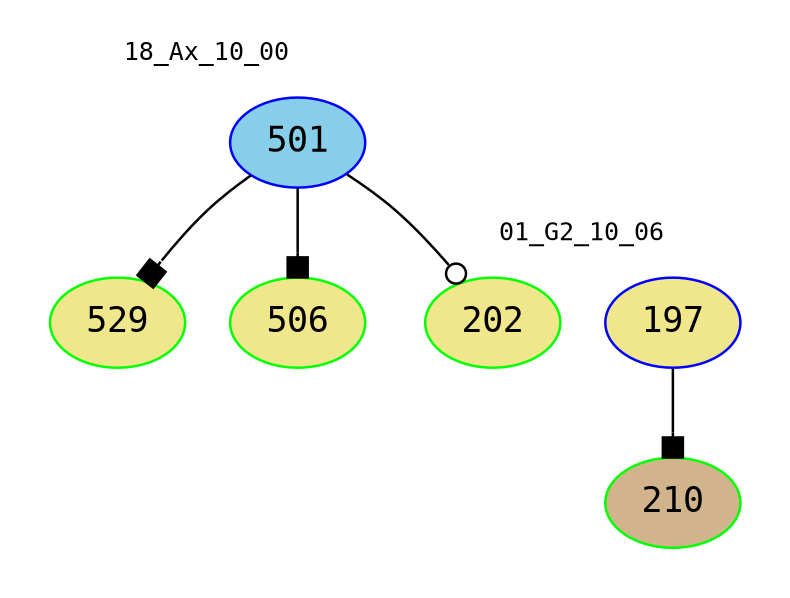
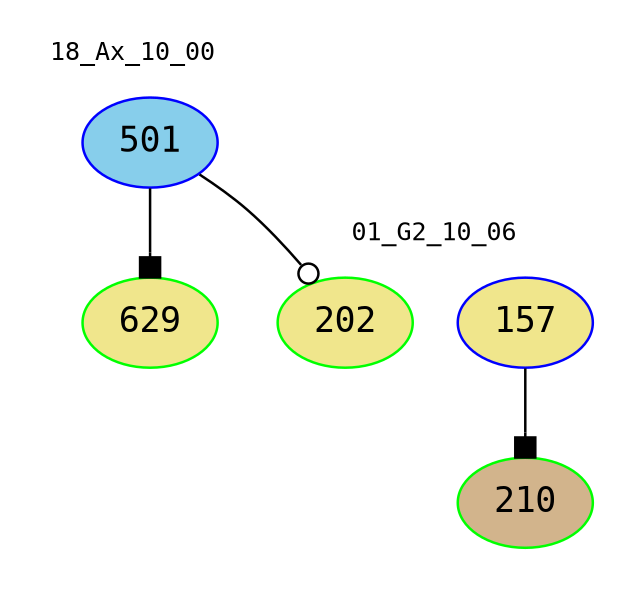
node "529": label "529" -> "629"
node "506": removed
node "197": label "197" -> "157"
